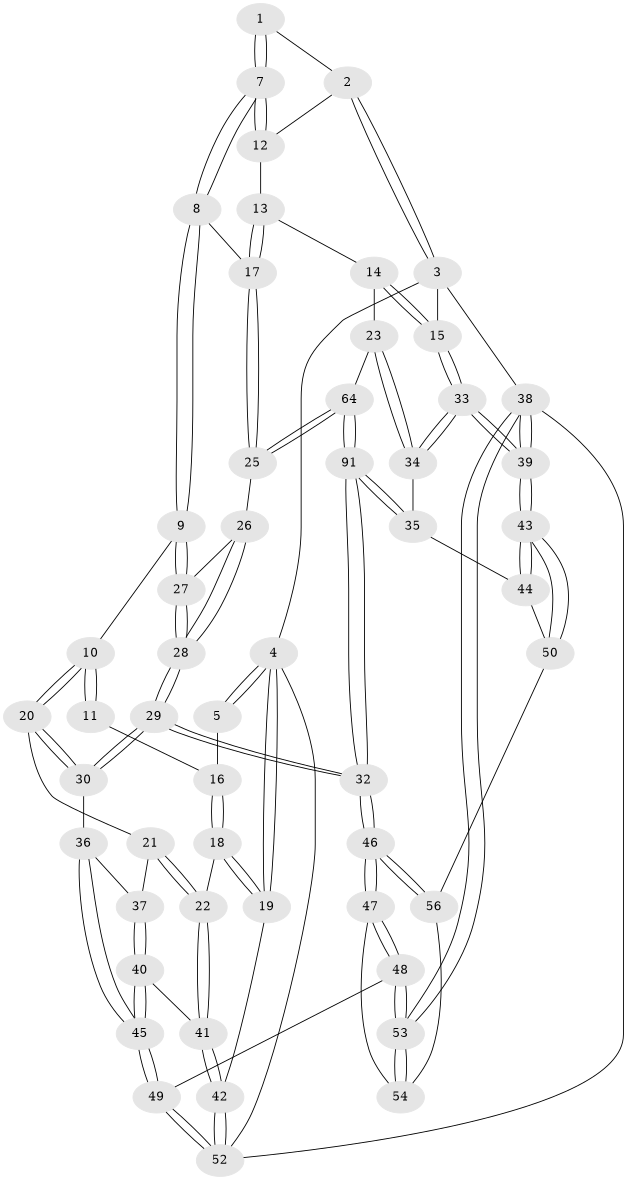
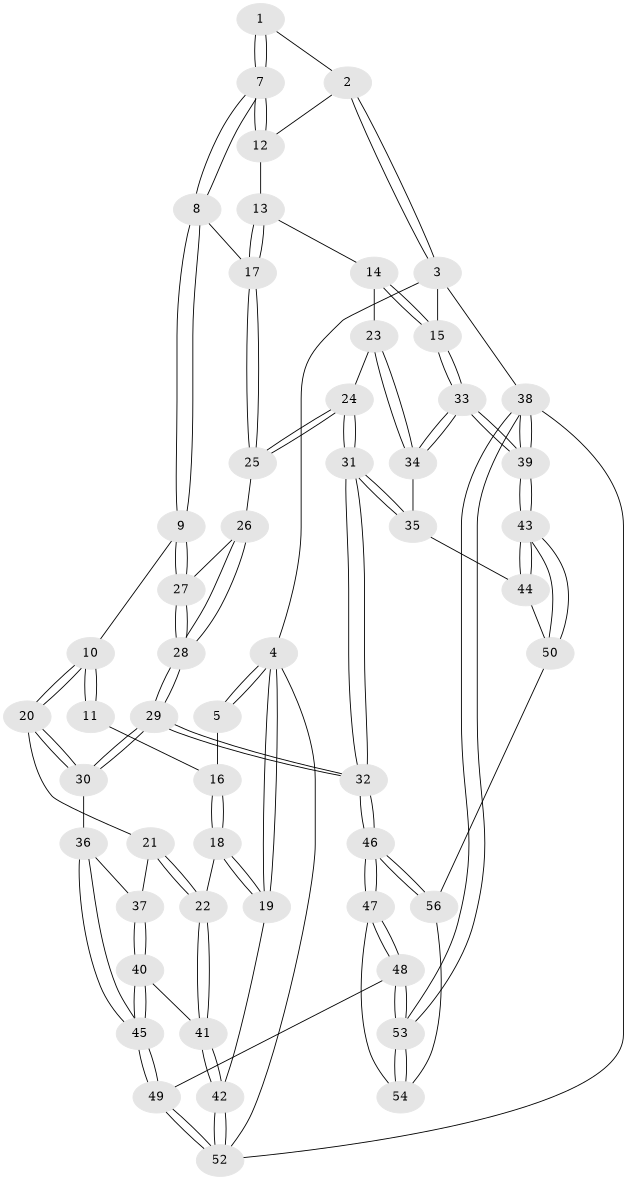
node "64": label "64" -> "24"
node "91": label "91" -> "31"
